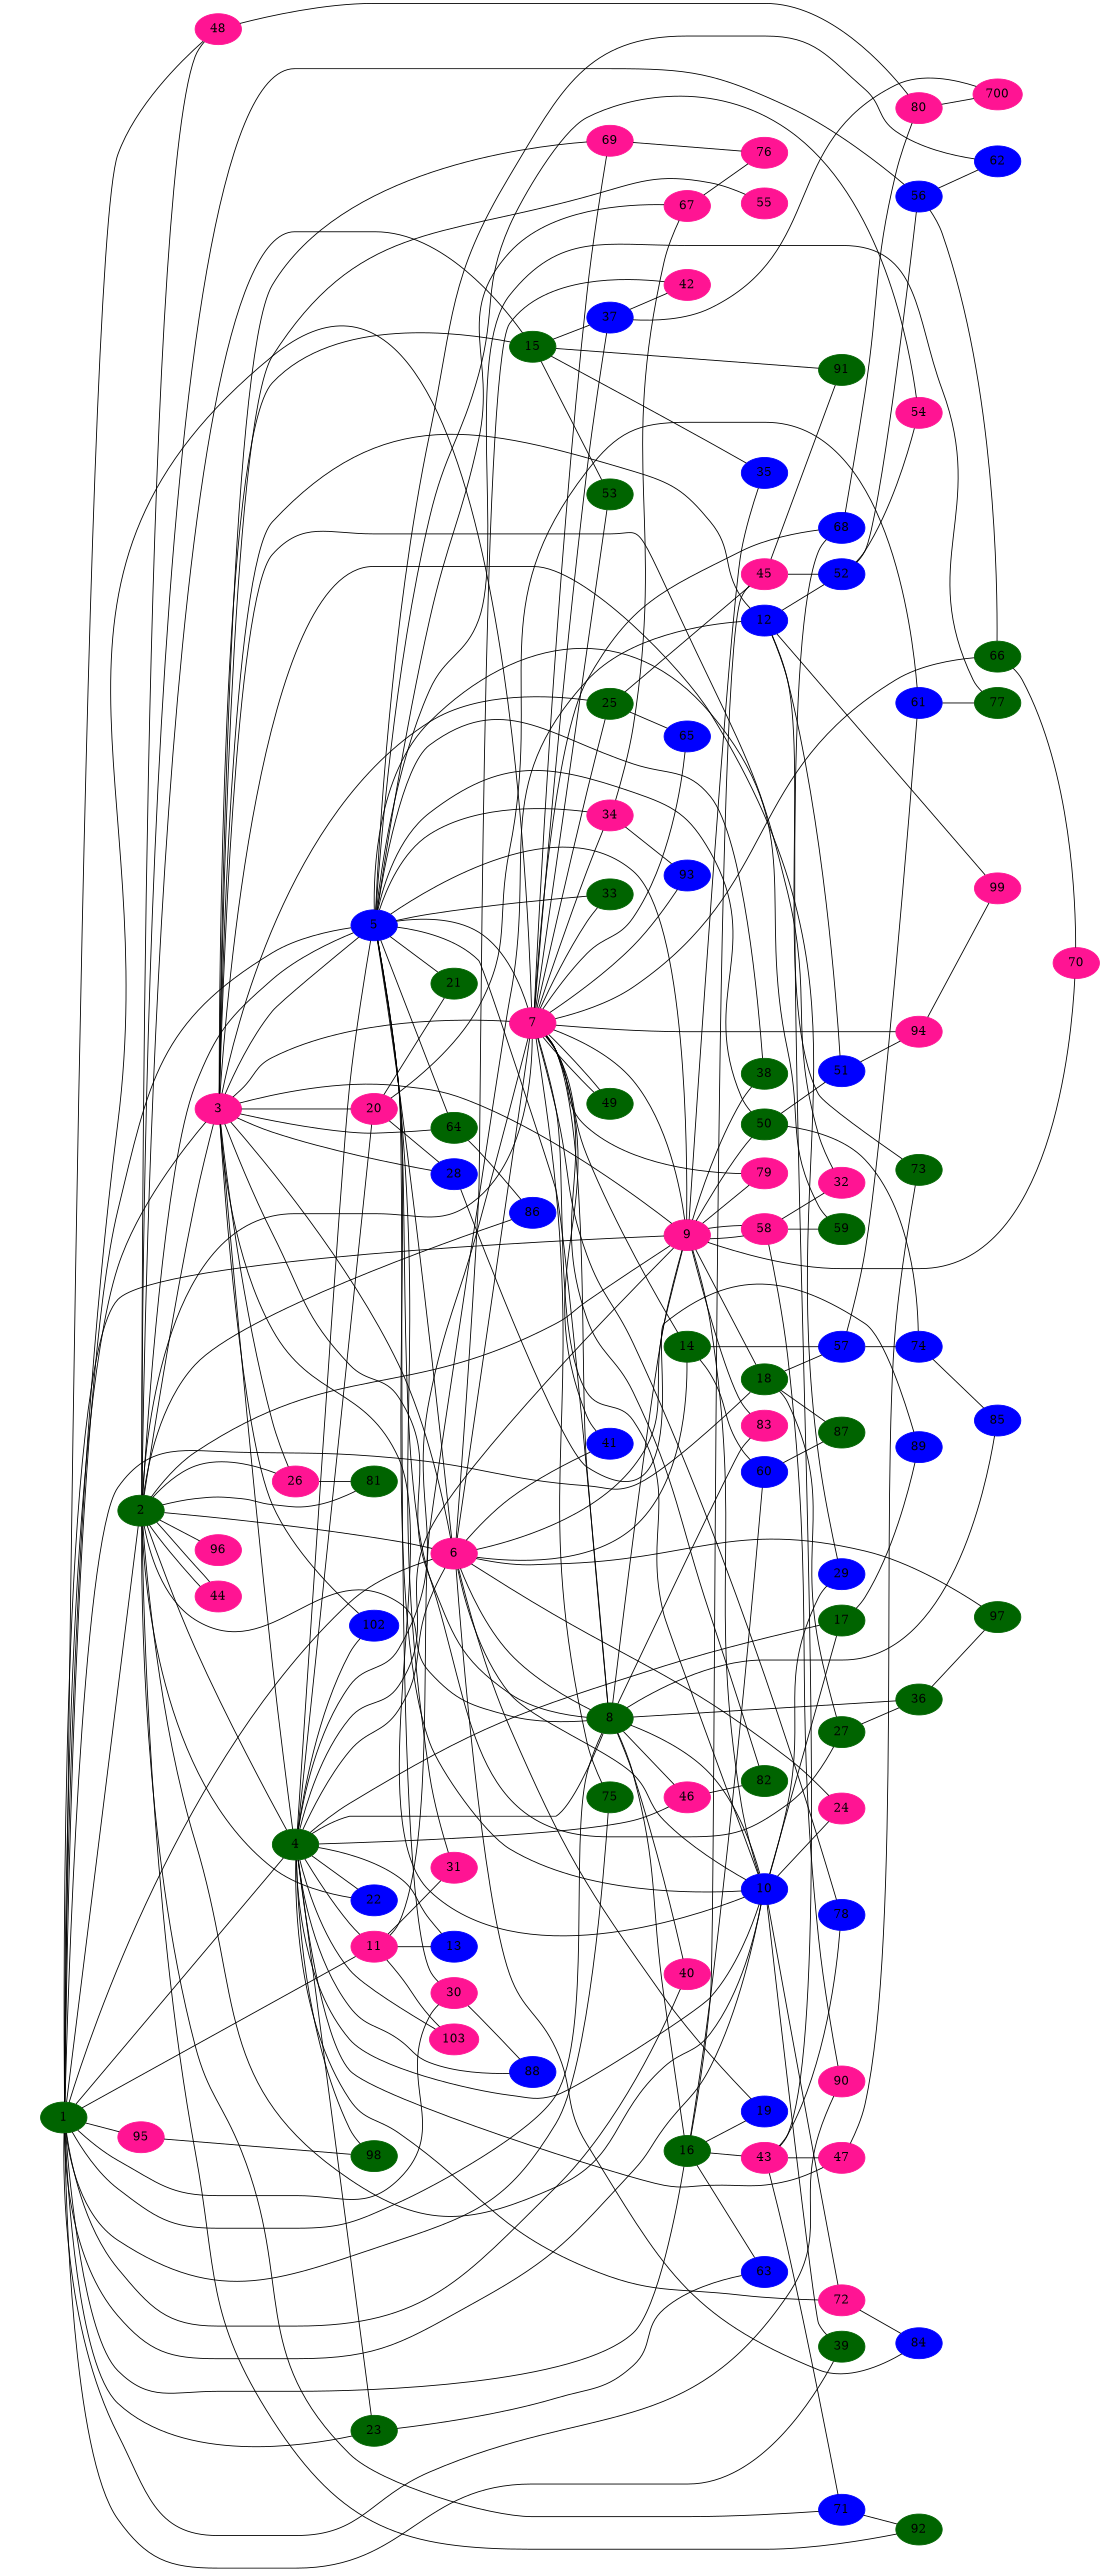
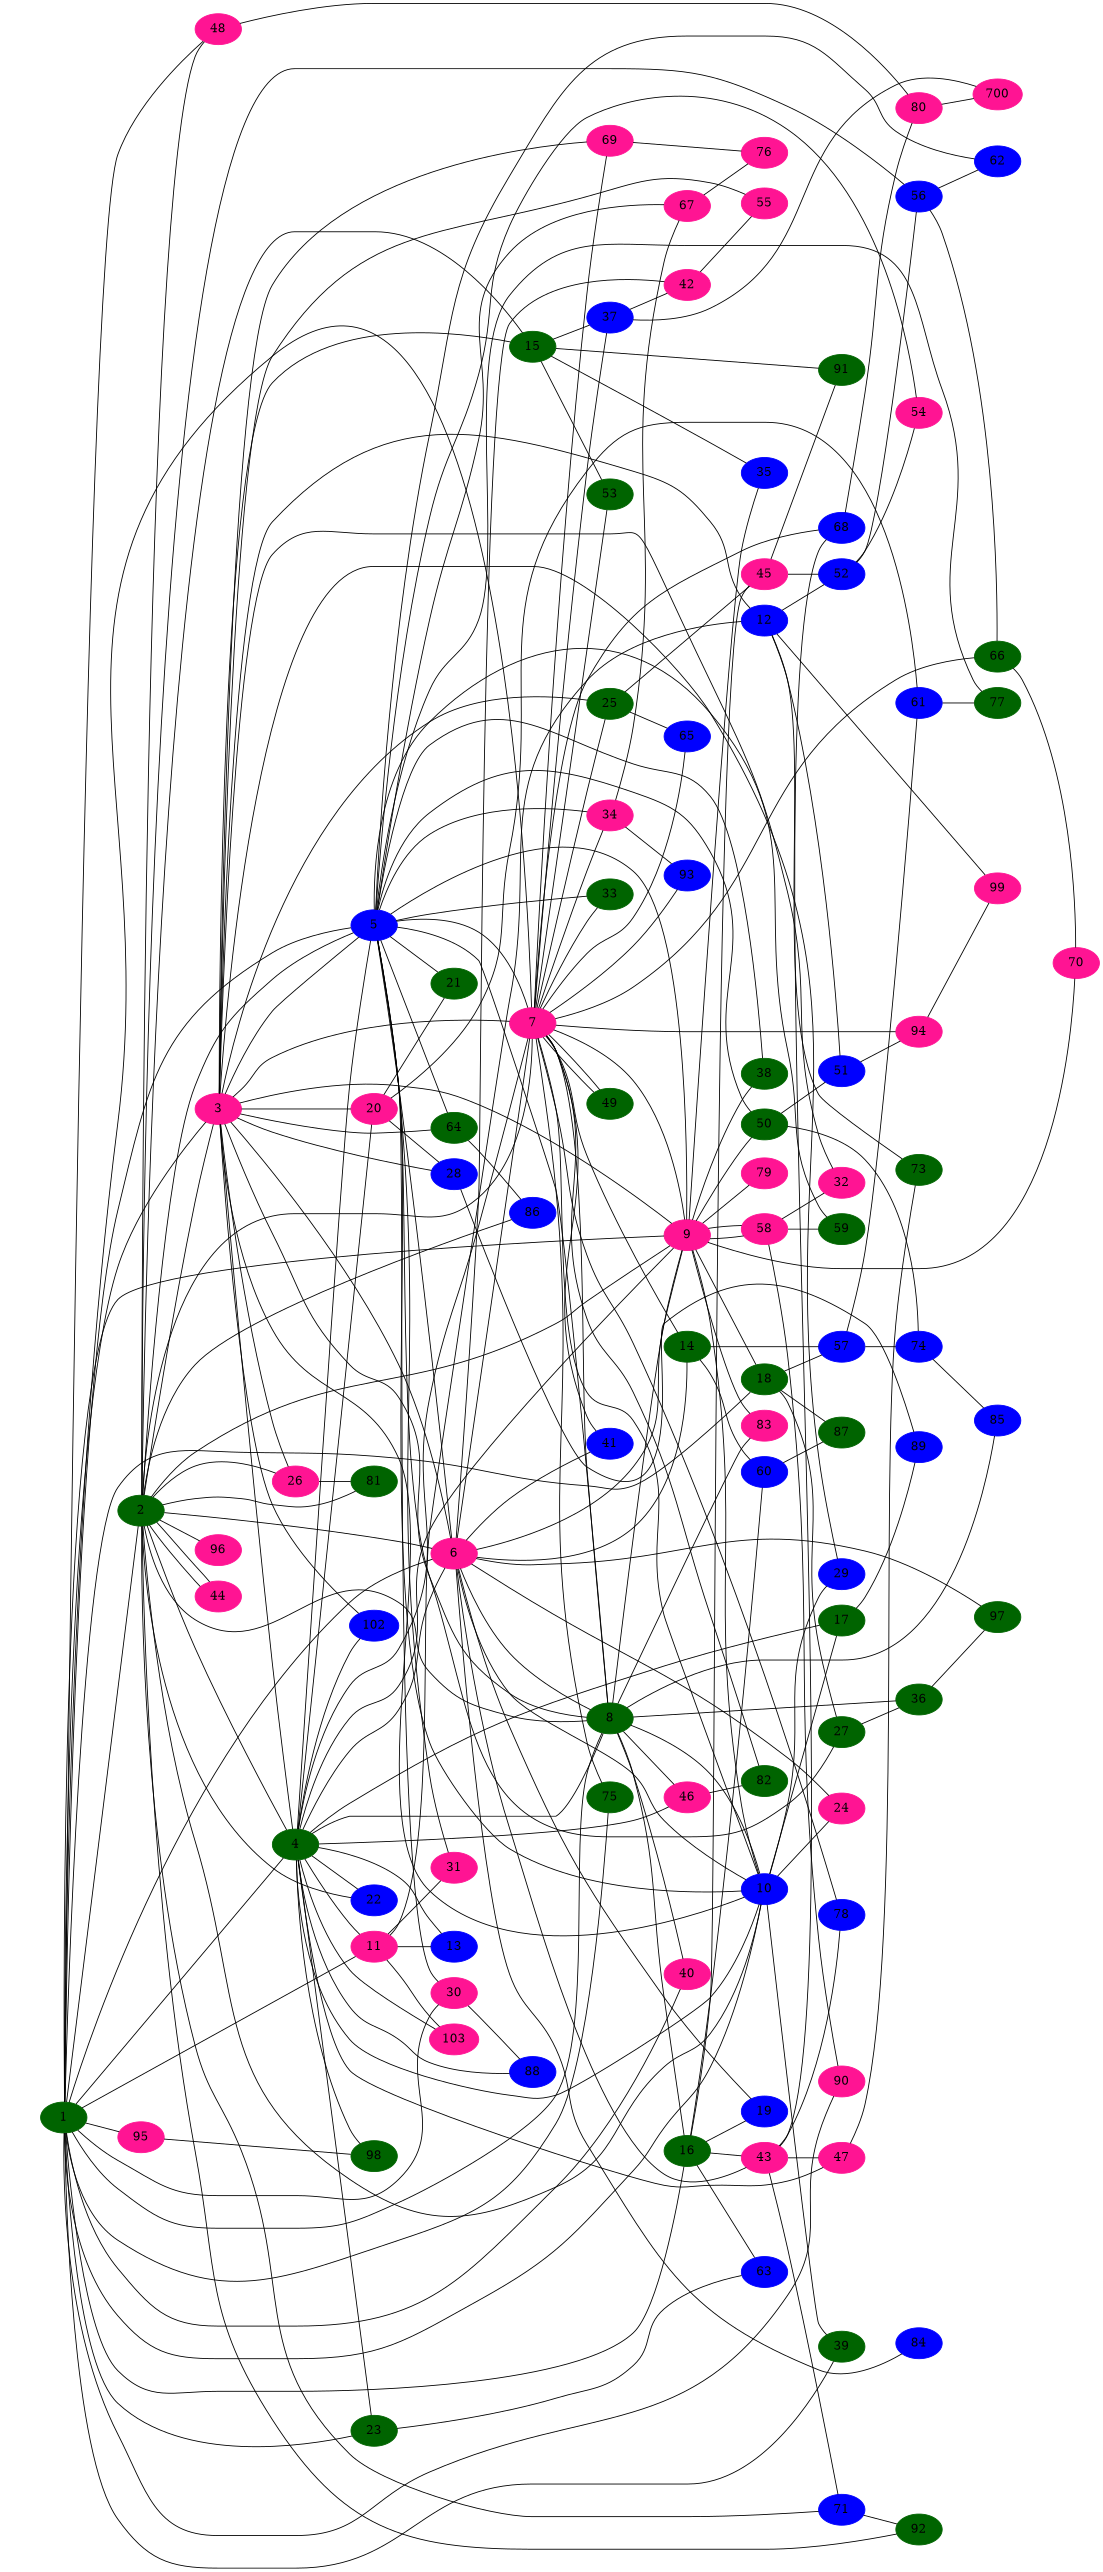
edge "55" -- "42": added
edge "7" -- "79": removed
edge "6" -- "43": added
node "72": removed
